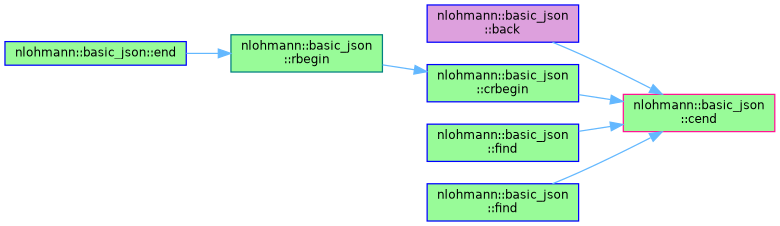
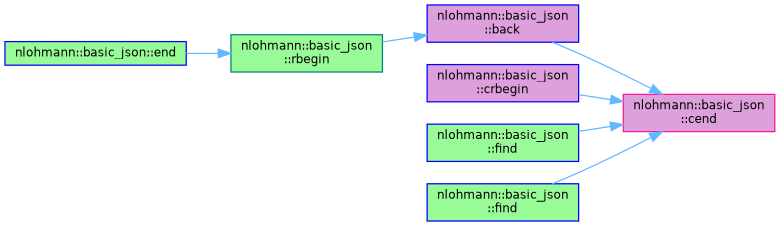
edge "nlohmann::basic_json ::rbegin" -> "nlohmann::basic_json ::crbegin": now "nlohmann::basic_json ::rbegin" -> "nlohmann::basic_json ::back"
node "nlohmann::basic_json ::crbegin": fillcolor palegreen -> plum
node "nlohmann::basic_json ::cend": fillcolor palegreen -> plum
